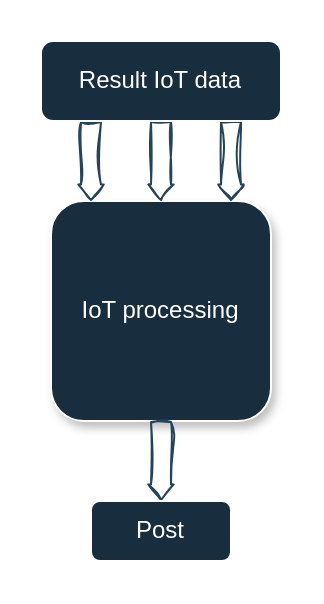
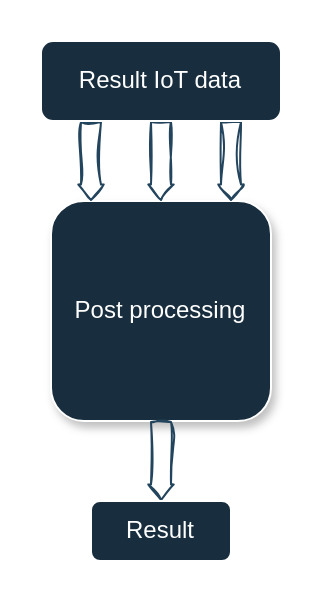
node "IoT processing": label "IoT processing" -> "Post processing"
node "Post": label "Post" -> "Result"
